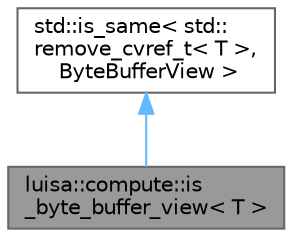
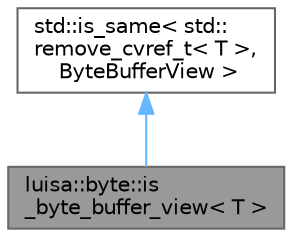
node "luisa::compute::is _byte_buffer_view< T >": label "luisa::compute::is _byte_buffer_view< T >" -> "luisa::byte::is _byte_buffer_view< T >"
